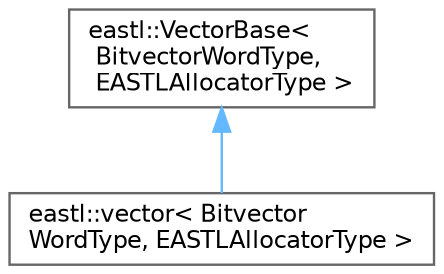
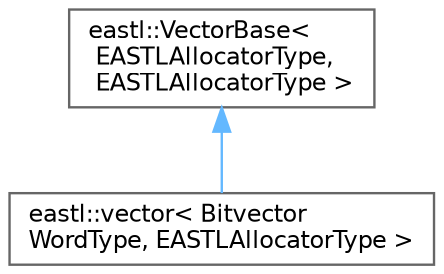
node "eastl::VectorBase< BitvectorWordType, EASTLAllocatorType >": label "eastl::VectorBase< BitvectorWordType, EASTLAllocatorType >" -> "eastl::VectorBase< EASTLAllocatorType, EASTLAllocatorType >"
